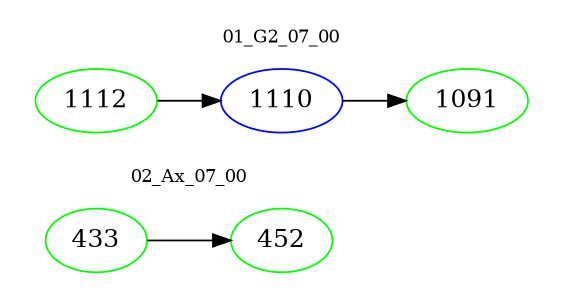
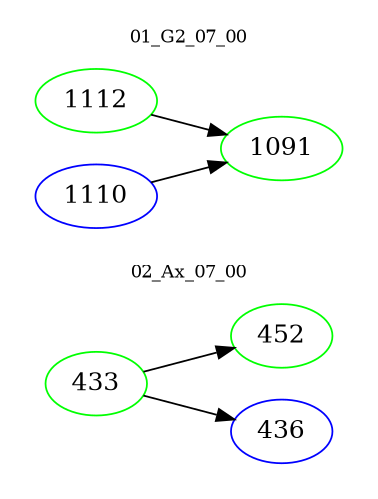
edge "1112" -> "1110": now "1112" -> "1091"
node "436": added
